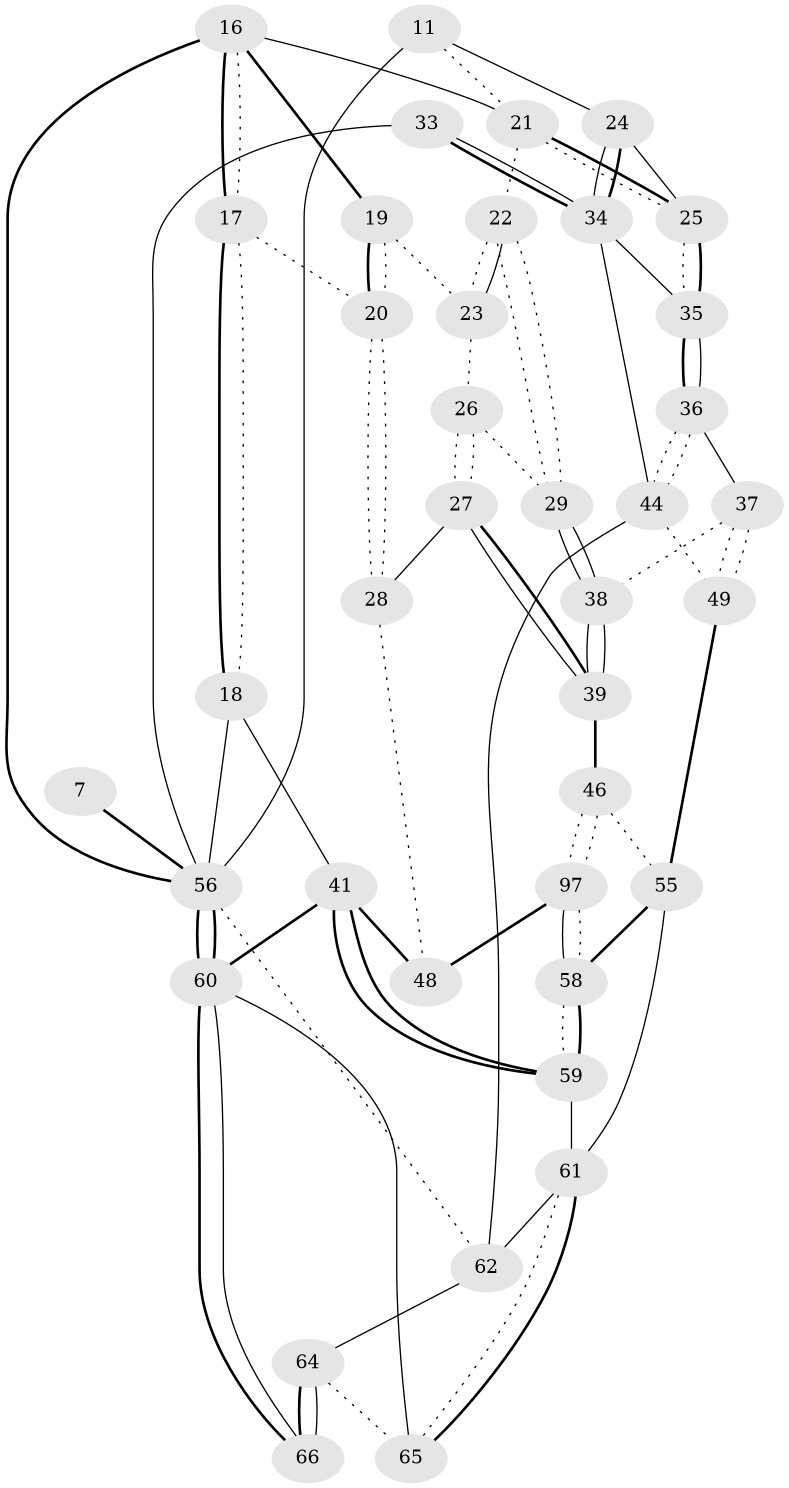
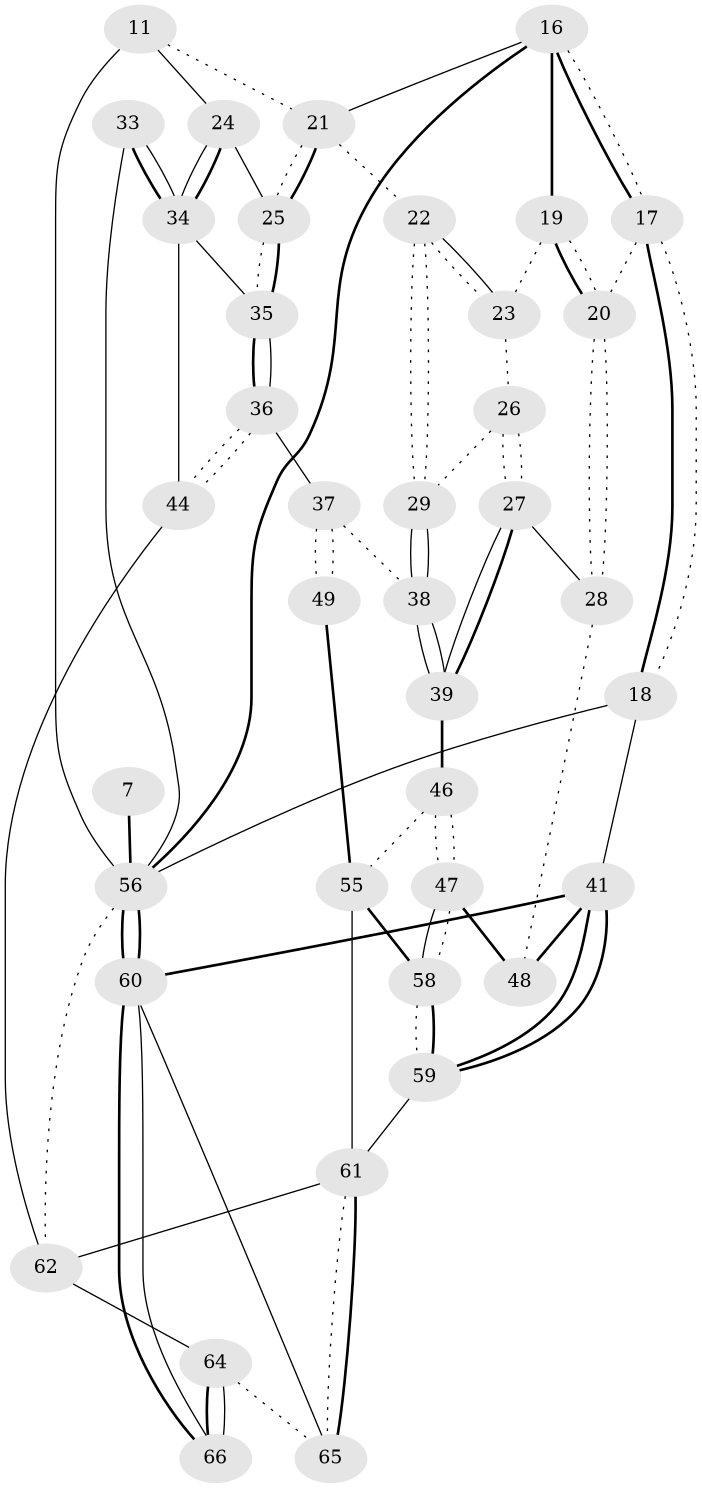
edge "44" -- "49": removed
node "97": label "97" -> "47"
